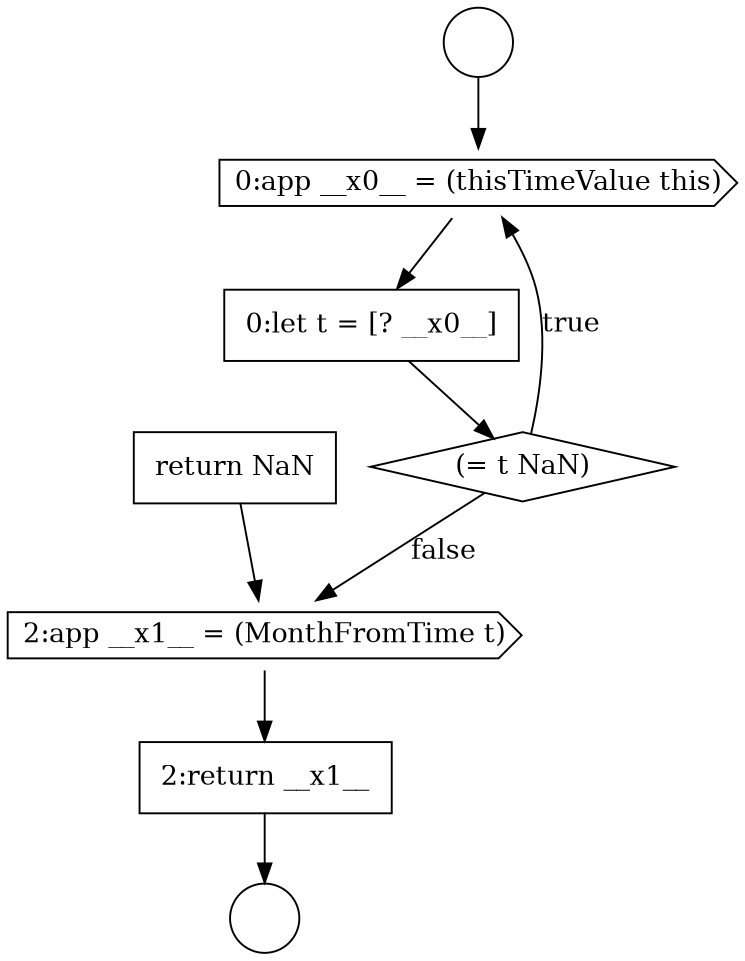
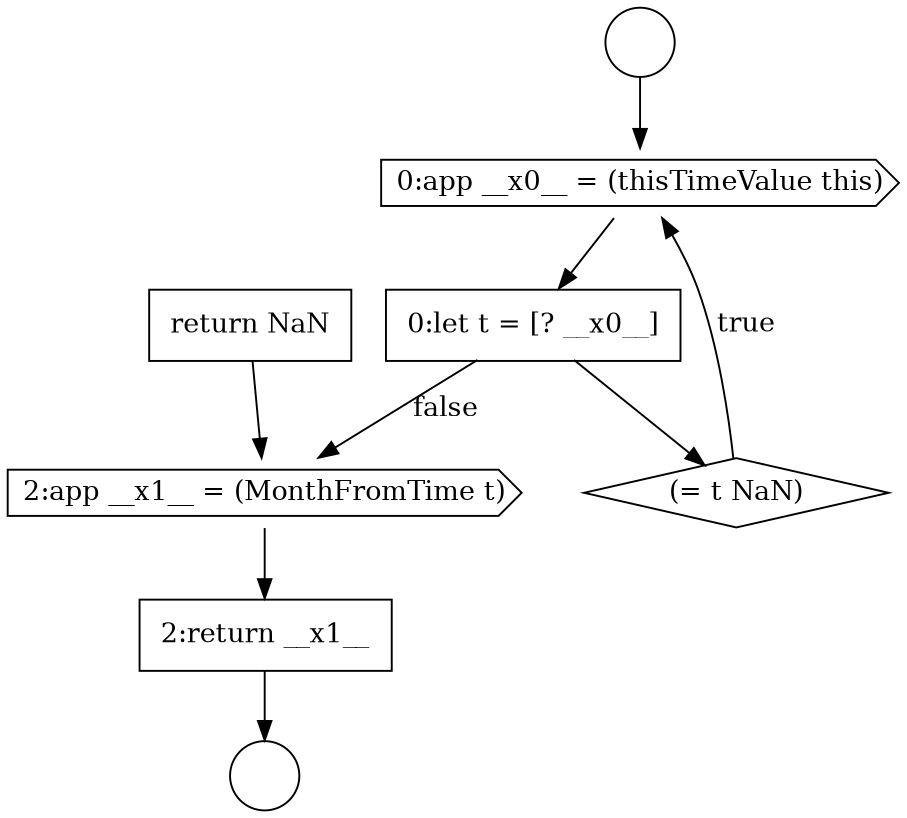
edge "(= t NaN)" -> "2:app __x1__ = (MonthFromTime t)": now "0:let t = [? __x0__]" -> "2:app __x1__ = (MonthFromTime t)"
